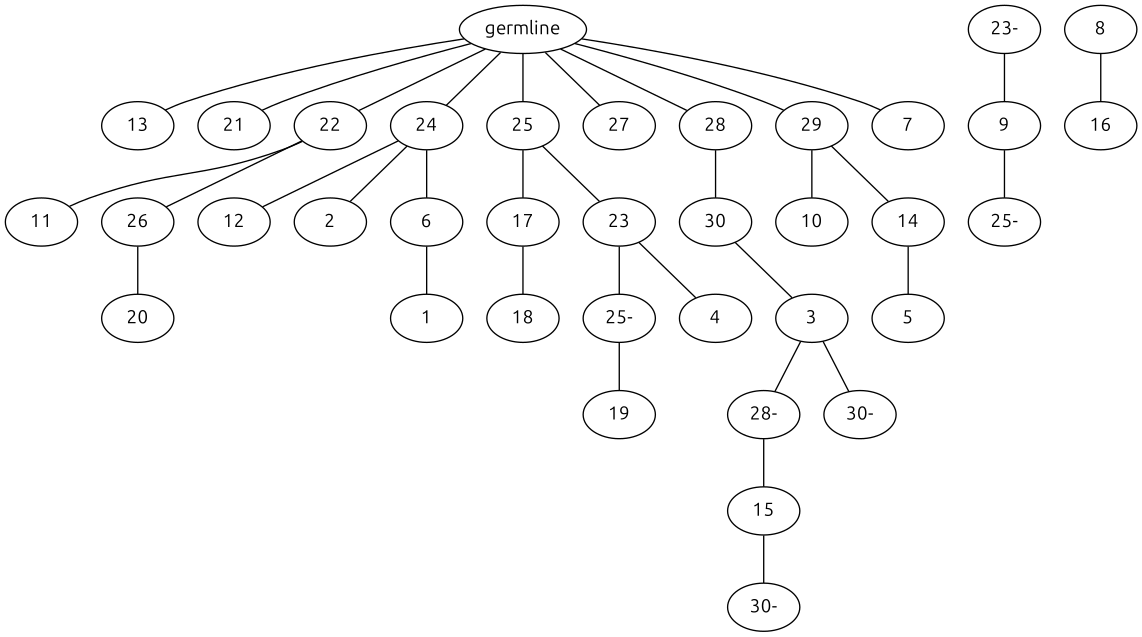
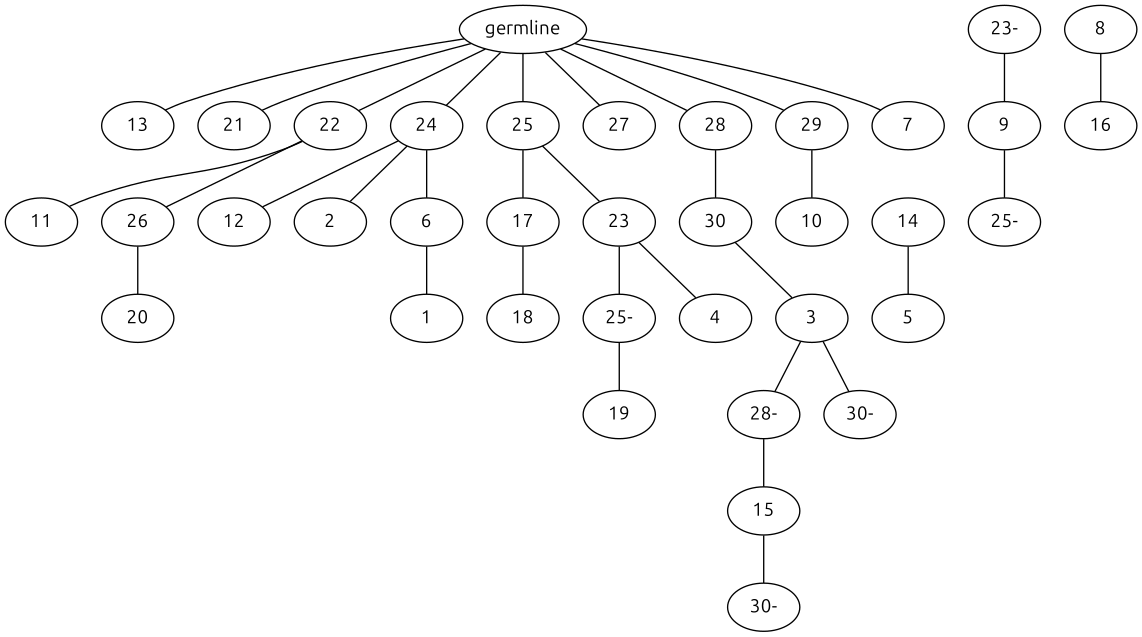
edge "29" -- "14": removed
